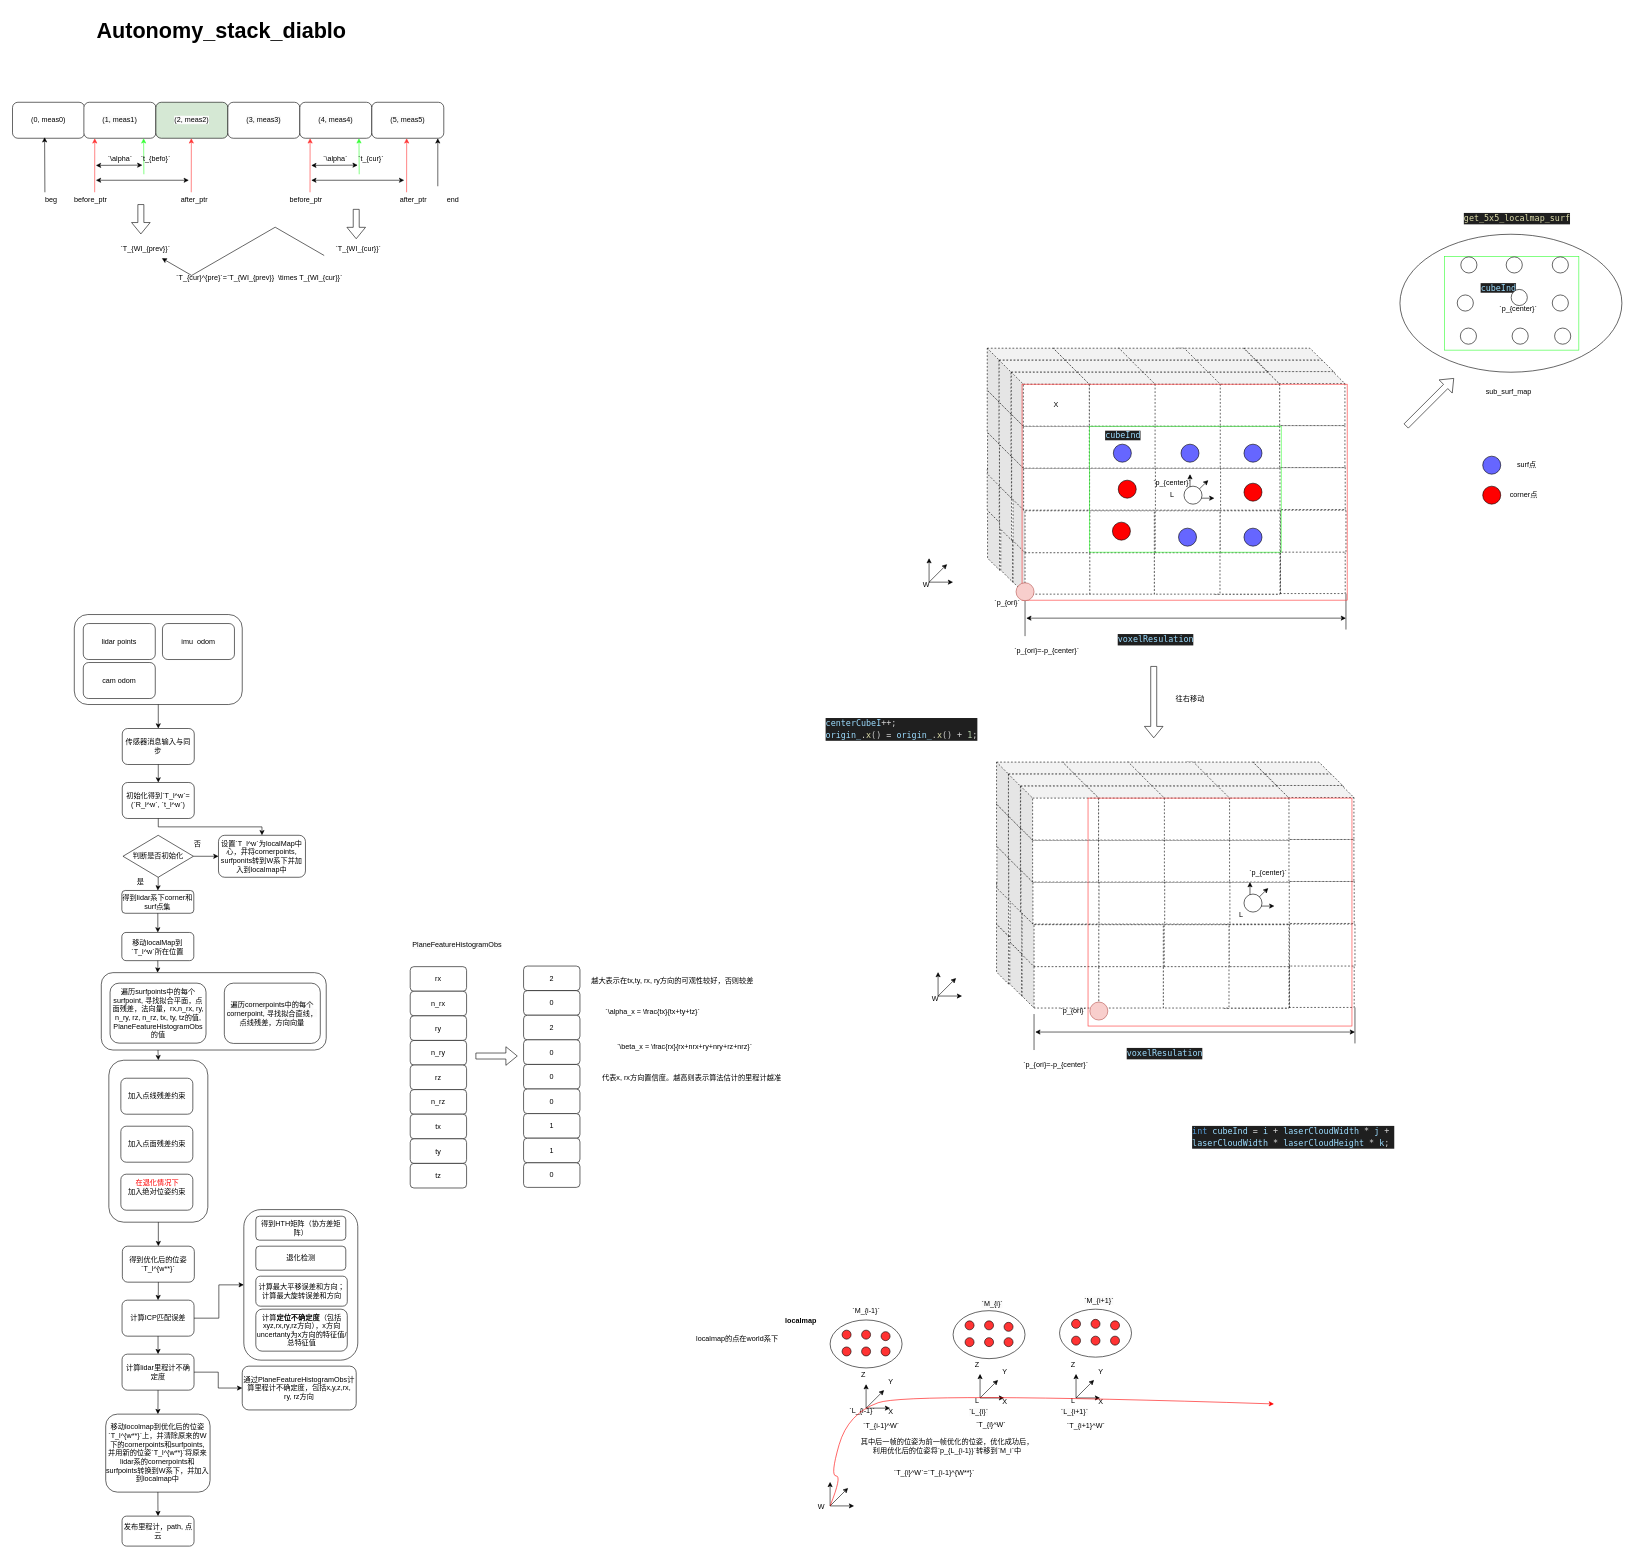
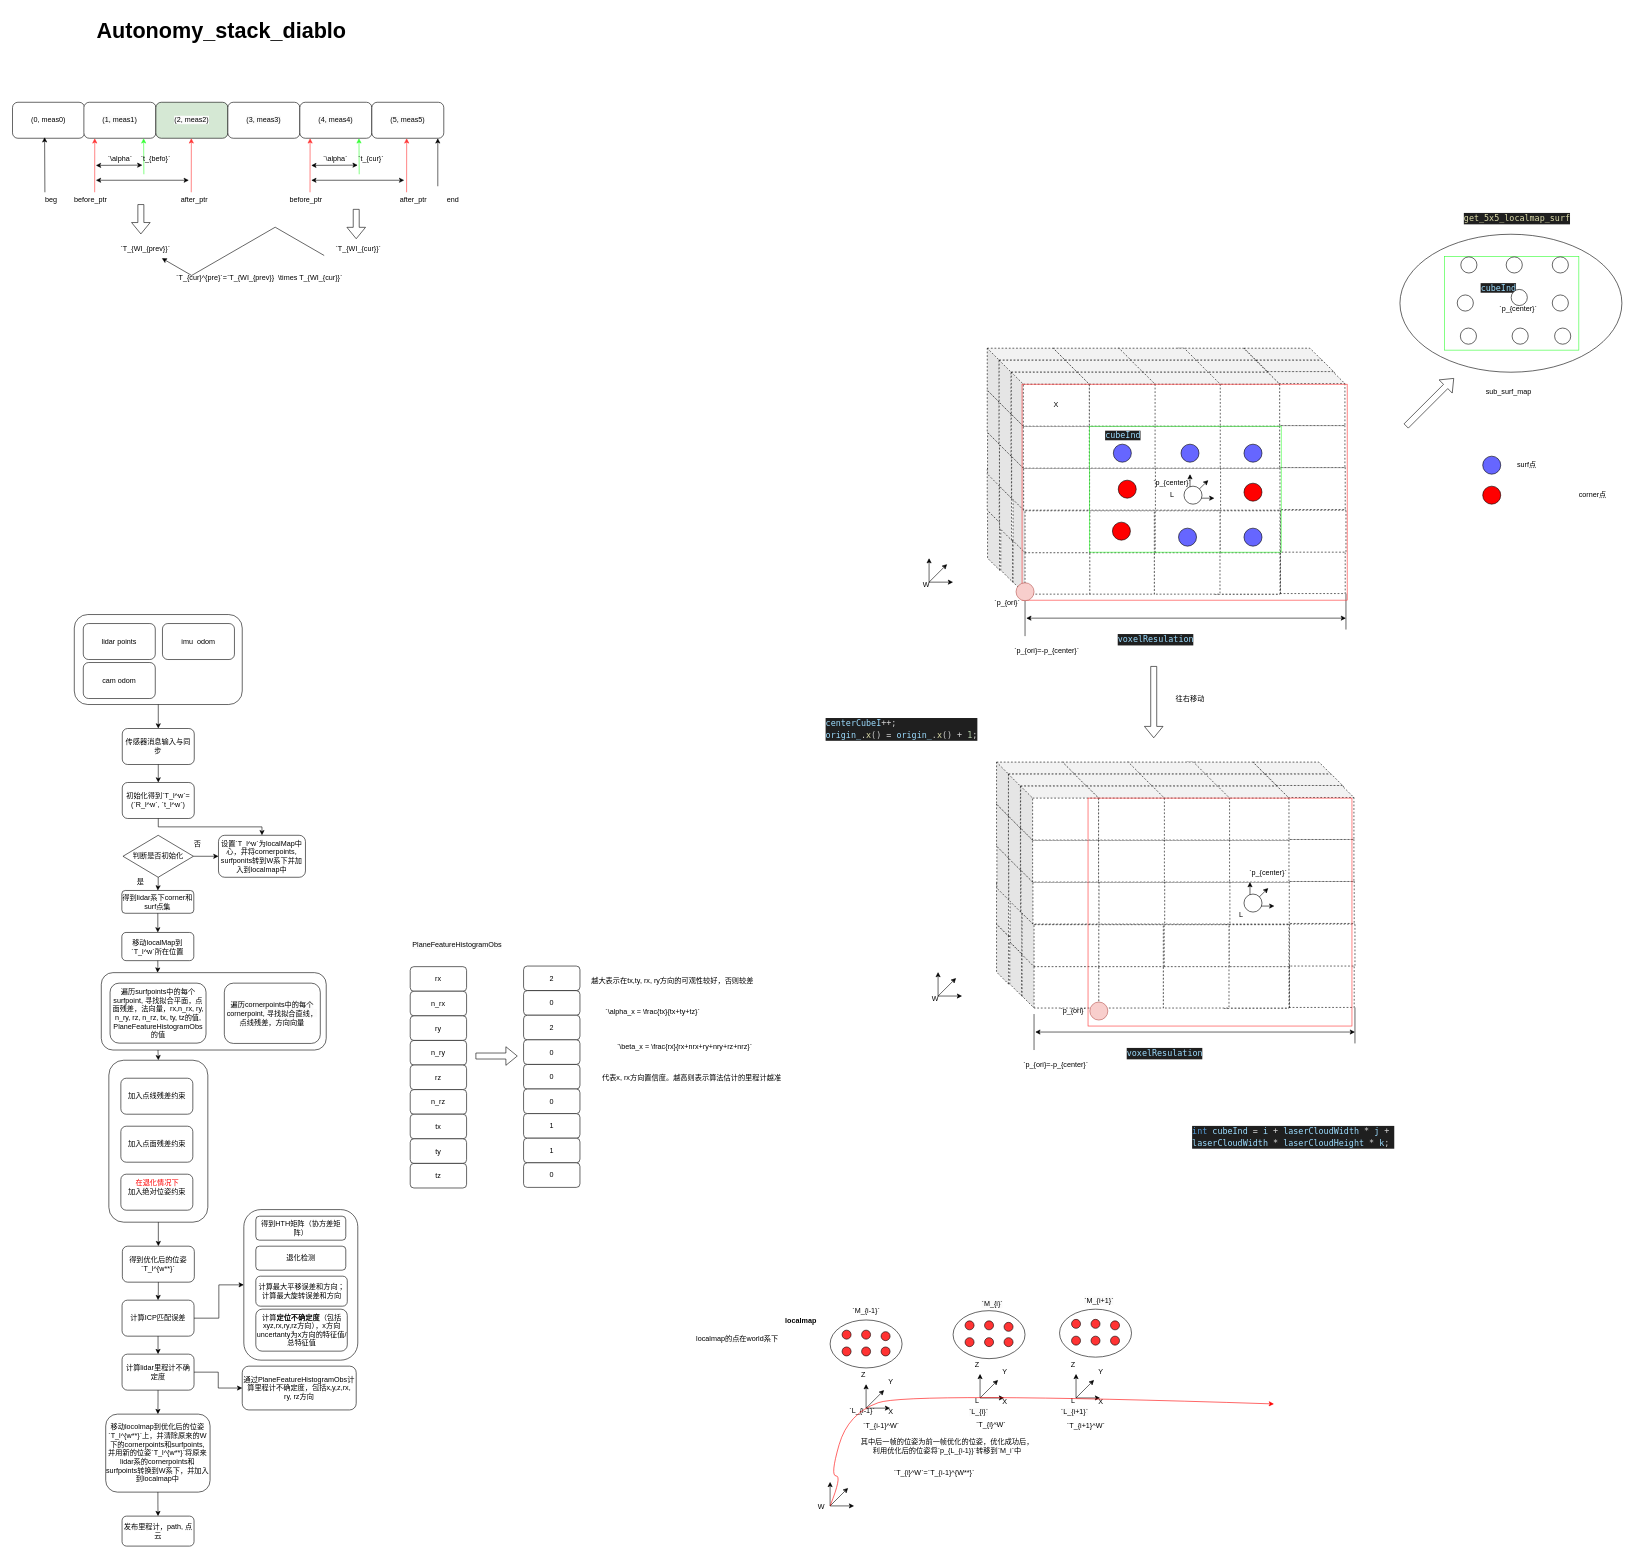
node "corner点": moved (1524, 495) -> (1593, 495)
